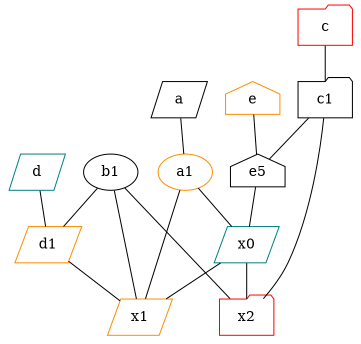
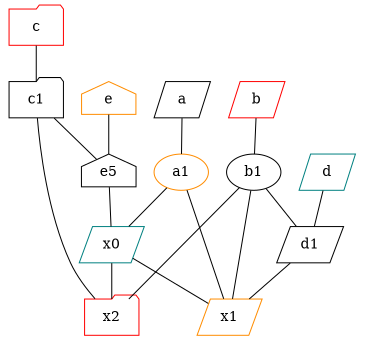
node "b": added
node "d1": color darkorange -> black
